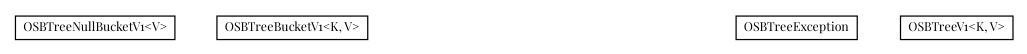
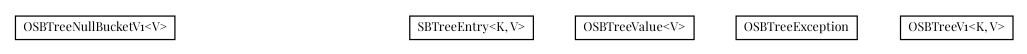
node "OSBTreeBucketV1<K, V>": removed
node "SBTreeEntry<K, V>": added
node "OSBTreeValue<V>": added
